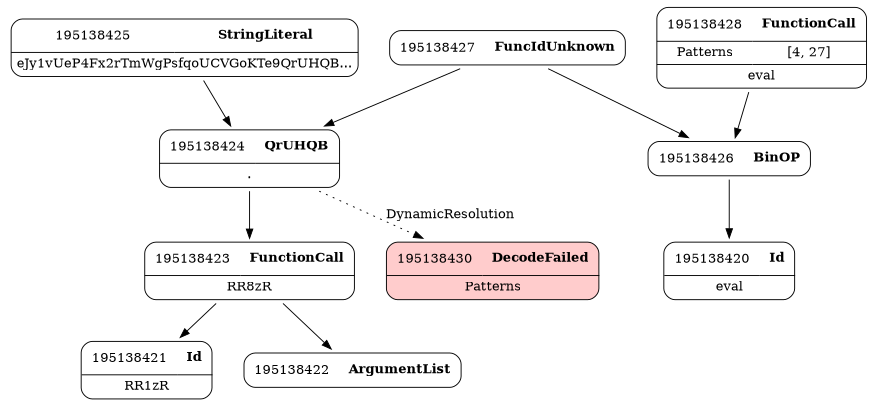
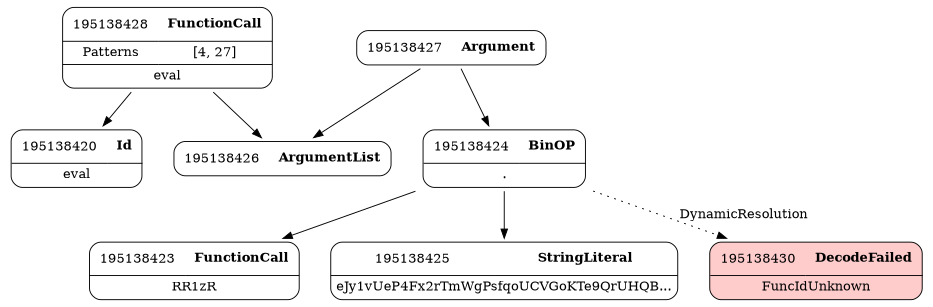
node "195138427": text "FuncIdUnknown" -> "Argument"
edge "195138425" -> "195138424": reversed
node "195138424": text "QrUHQB" -> "BinOP"
node "195138426": text "BinOP" -> "ArgumentList"
edge "195138426" -> "195138420": now "195138428" -> "195138420"
node "195138423": text "RR8zR" -> "RR1zR"
node "195138430": text "Patterns" -> "FuncIdUnknown"
node "195138421": removed
node "195138422": removed
